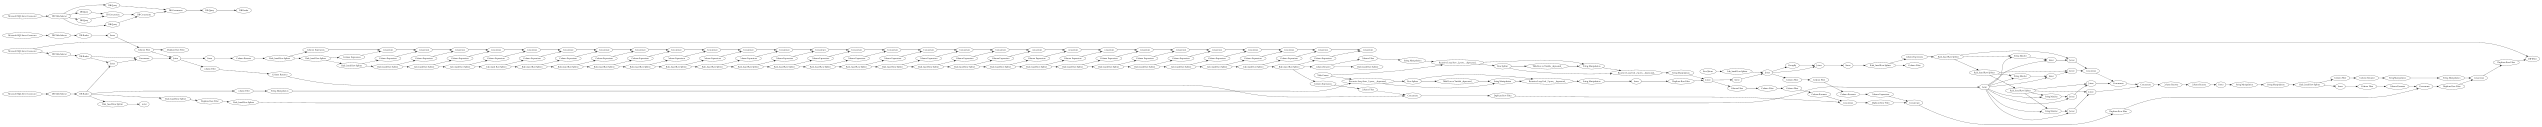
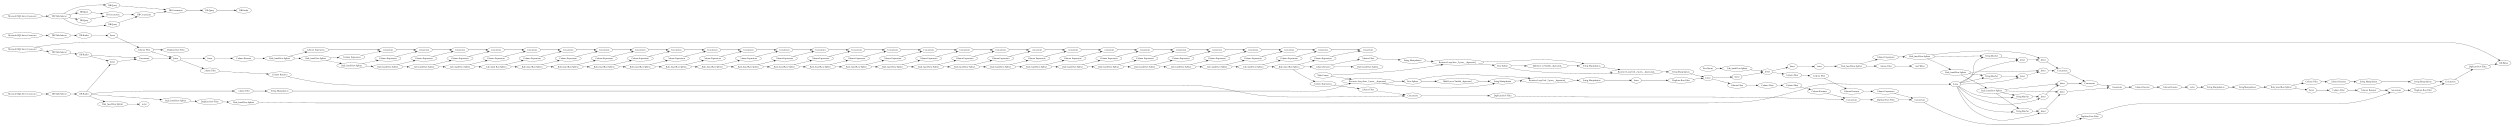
node "GroupBy": removed
node "Excel Writer": added
